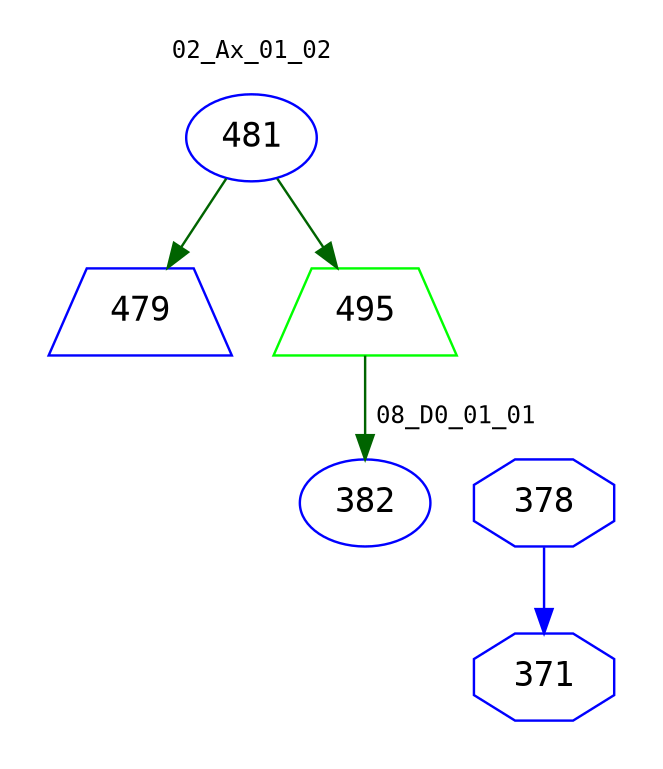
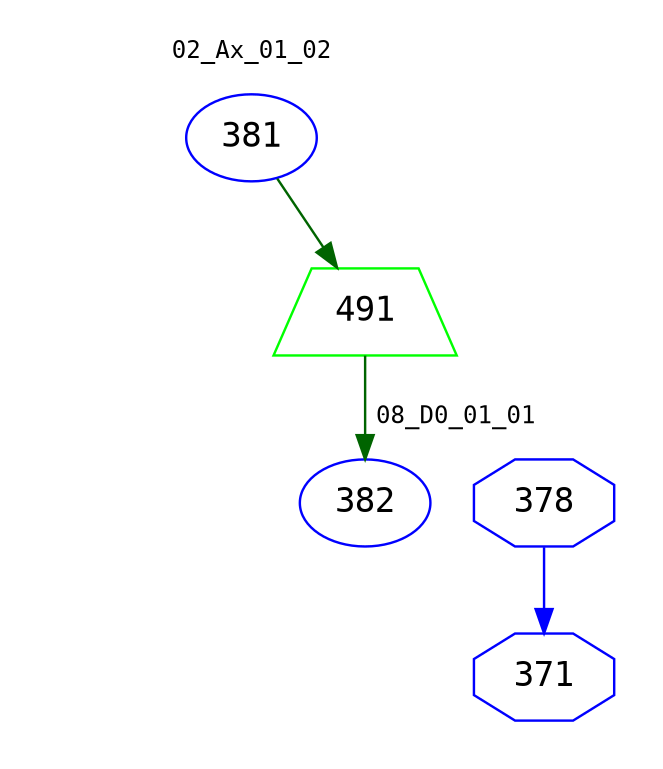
node "481": label "481" -> "381"
node "479": removed
node "495": label "495" -> "491"
